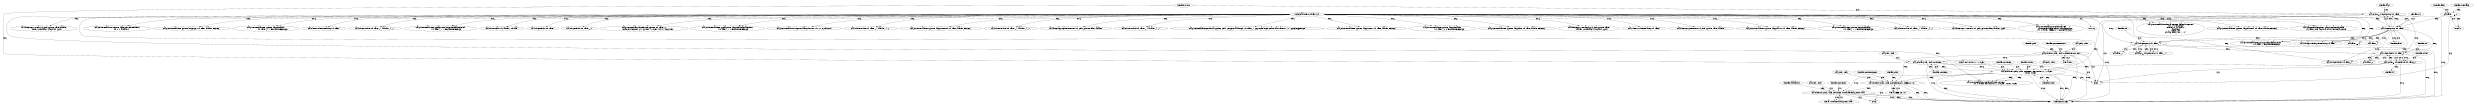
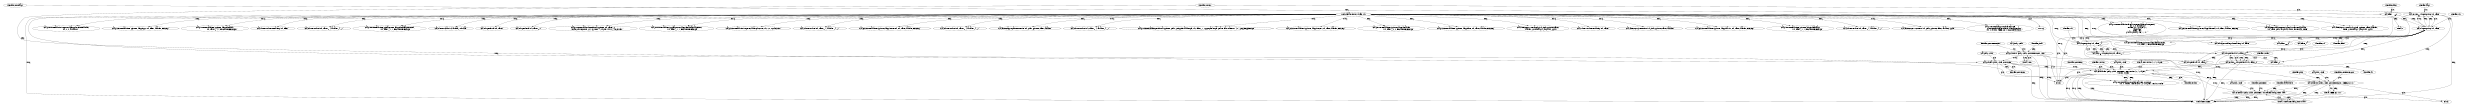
edge "(Identifier,flags)" -> "(Call,version = tvb_get_guint8(tvb, offset))": label "CFG: " -> "AST: "
edge "(Literal,0)" -> "(Call,offset      = 0)": removed, label "AST:"
node "(Call,offset + 1)": removed
node "(Call,tvb_bytes_letohl(tvb, offset+4))": label "(Call,tvb_bytes_letohl(tvb, offset+4))" -> "(Call,tvb_get_letohl(tvb, offset+4))"
